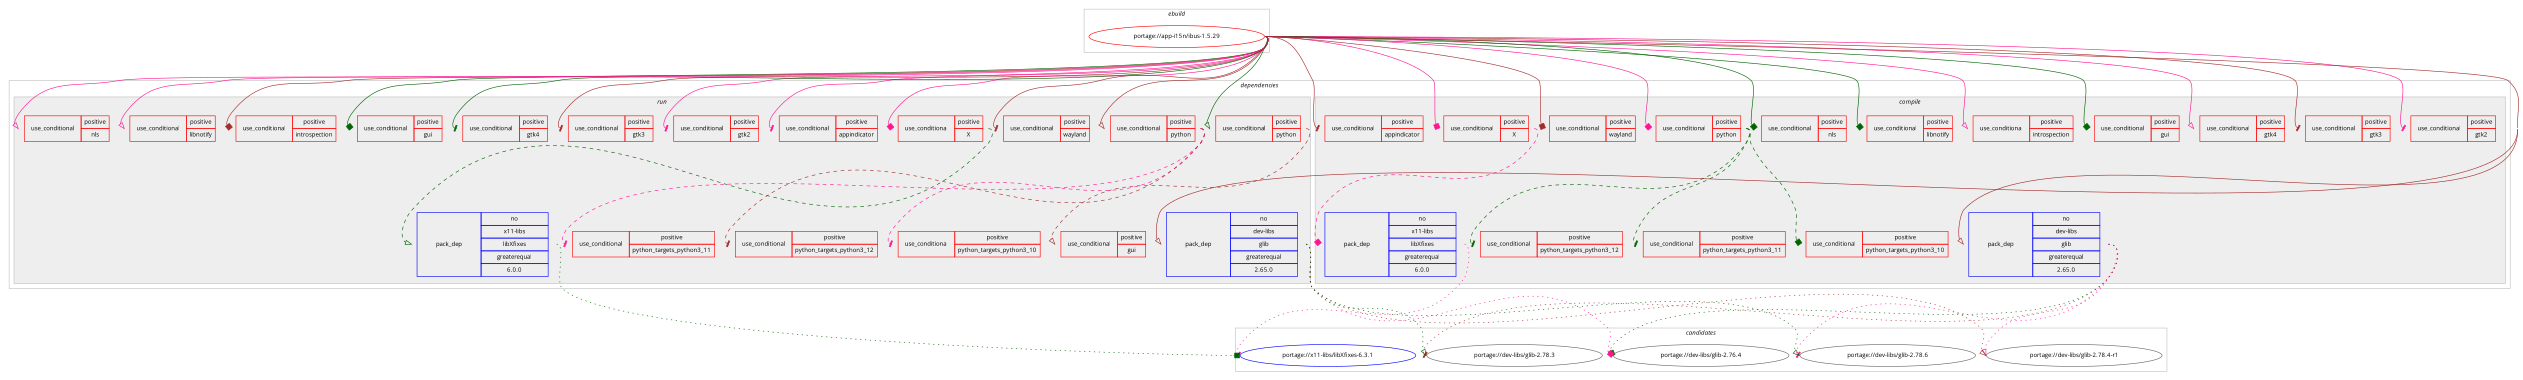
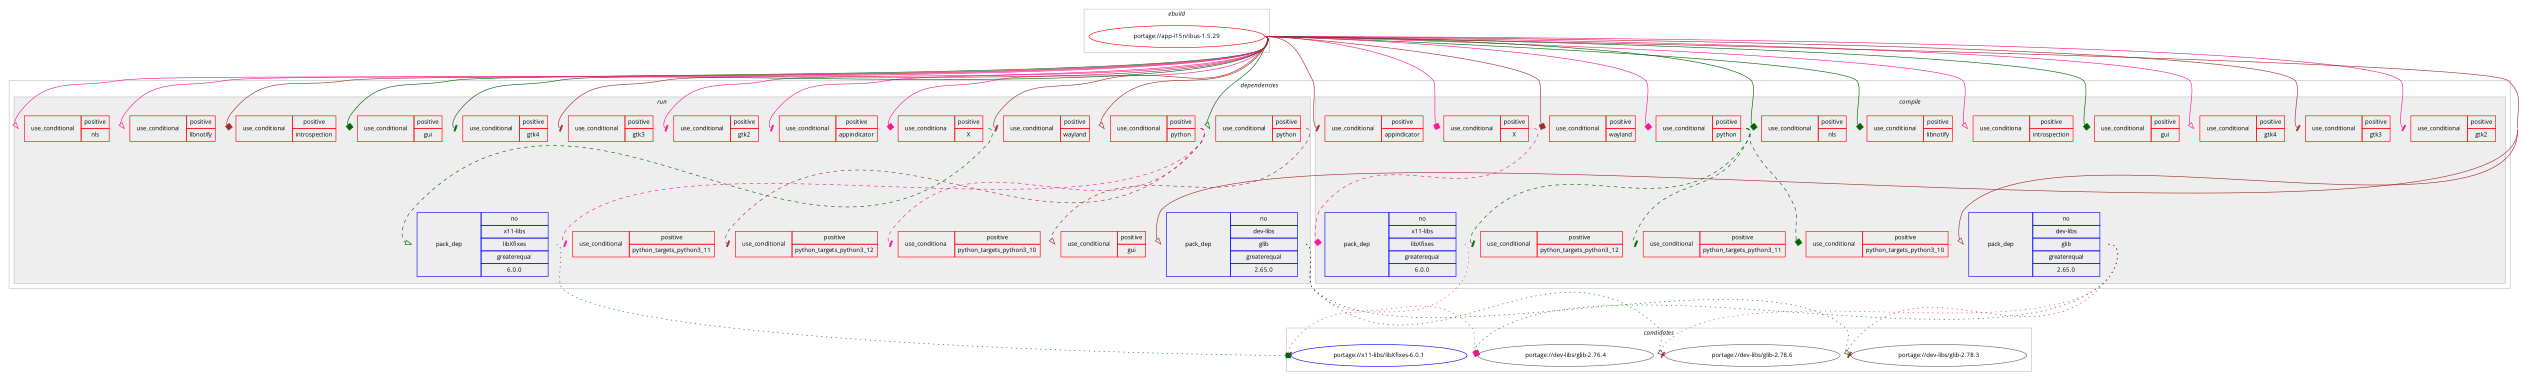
node "portage://x11-libs/libXfixes-6.3.1": label "portage://x11-libs/libXfixes-6.3.1" -> "portage://x11-libs/libXfixes-6.0.1"
node "portage://dev-libs/glib-2.78.4-r1": removed
